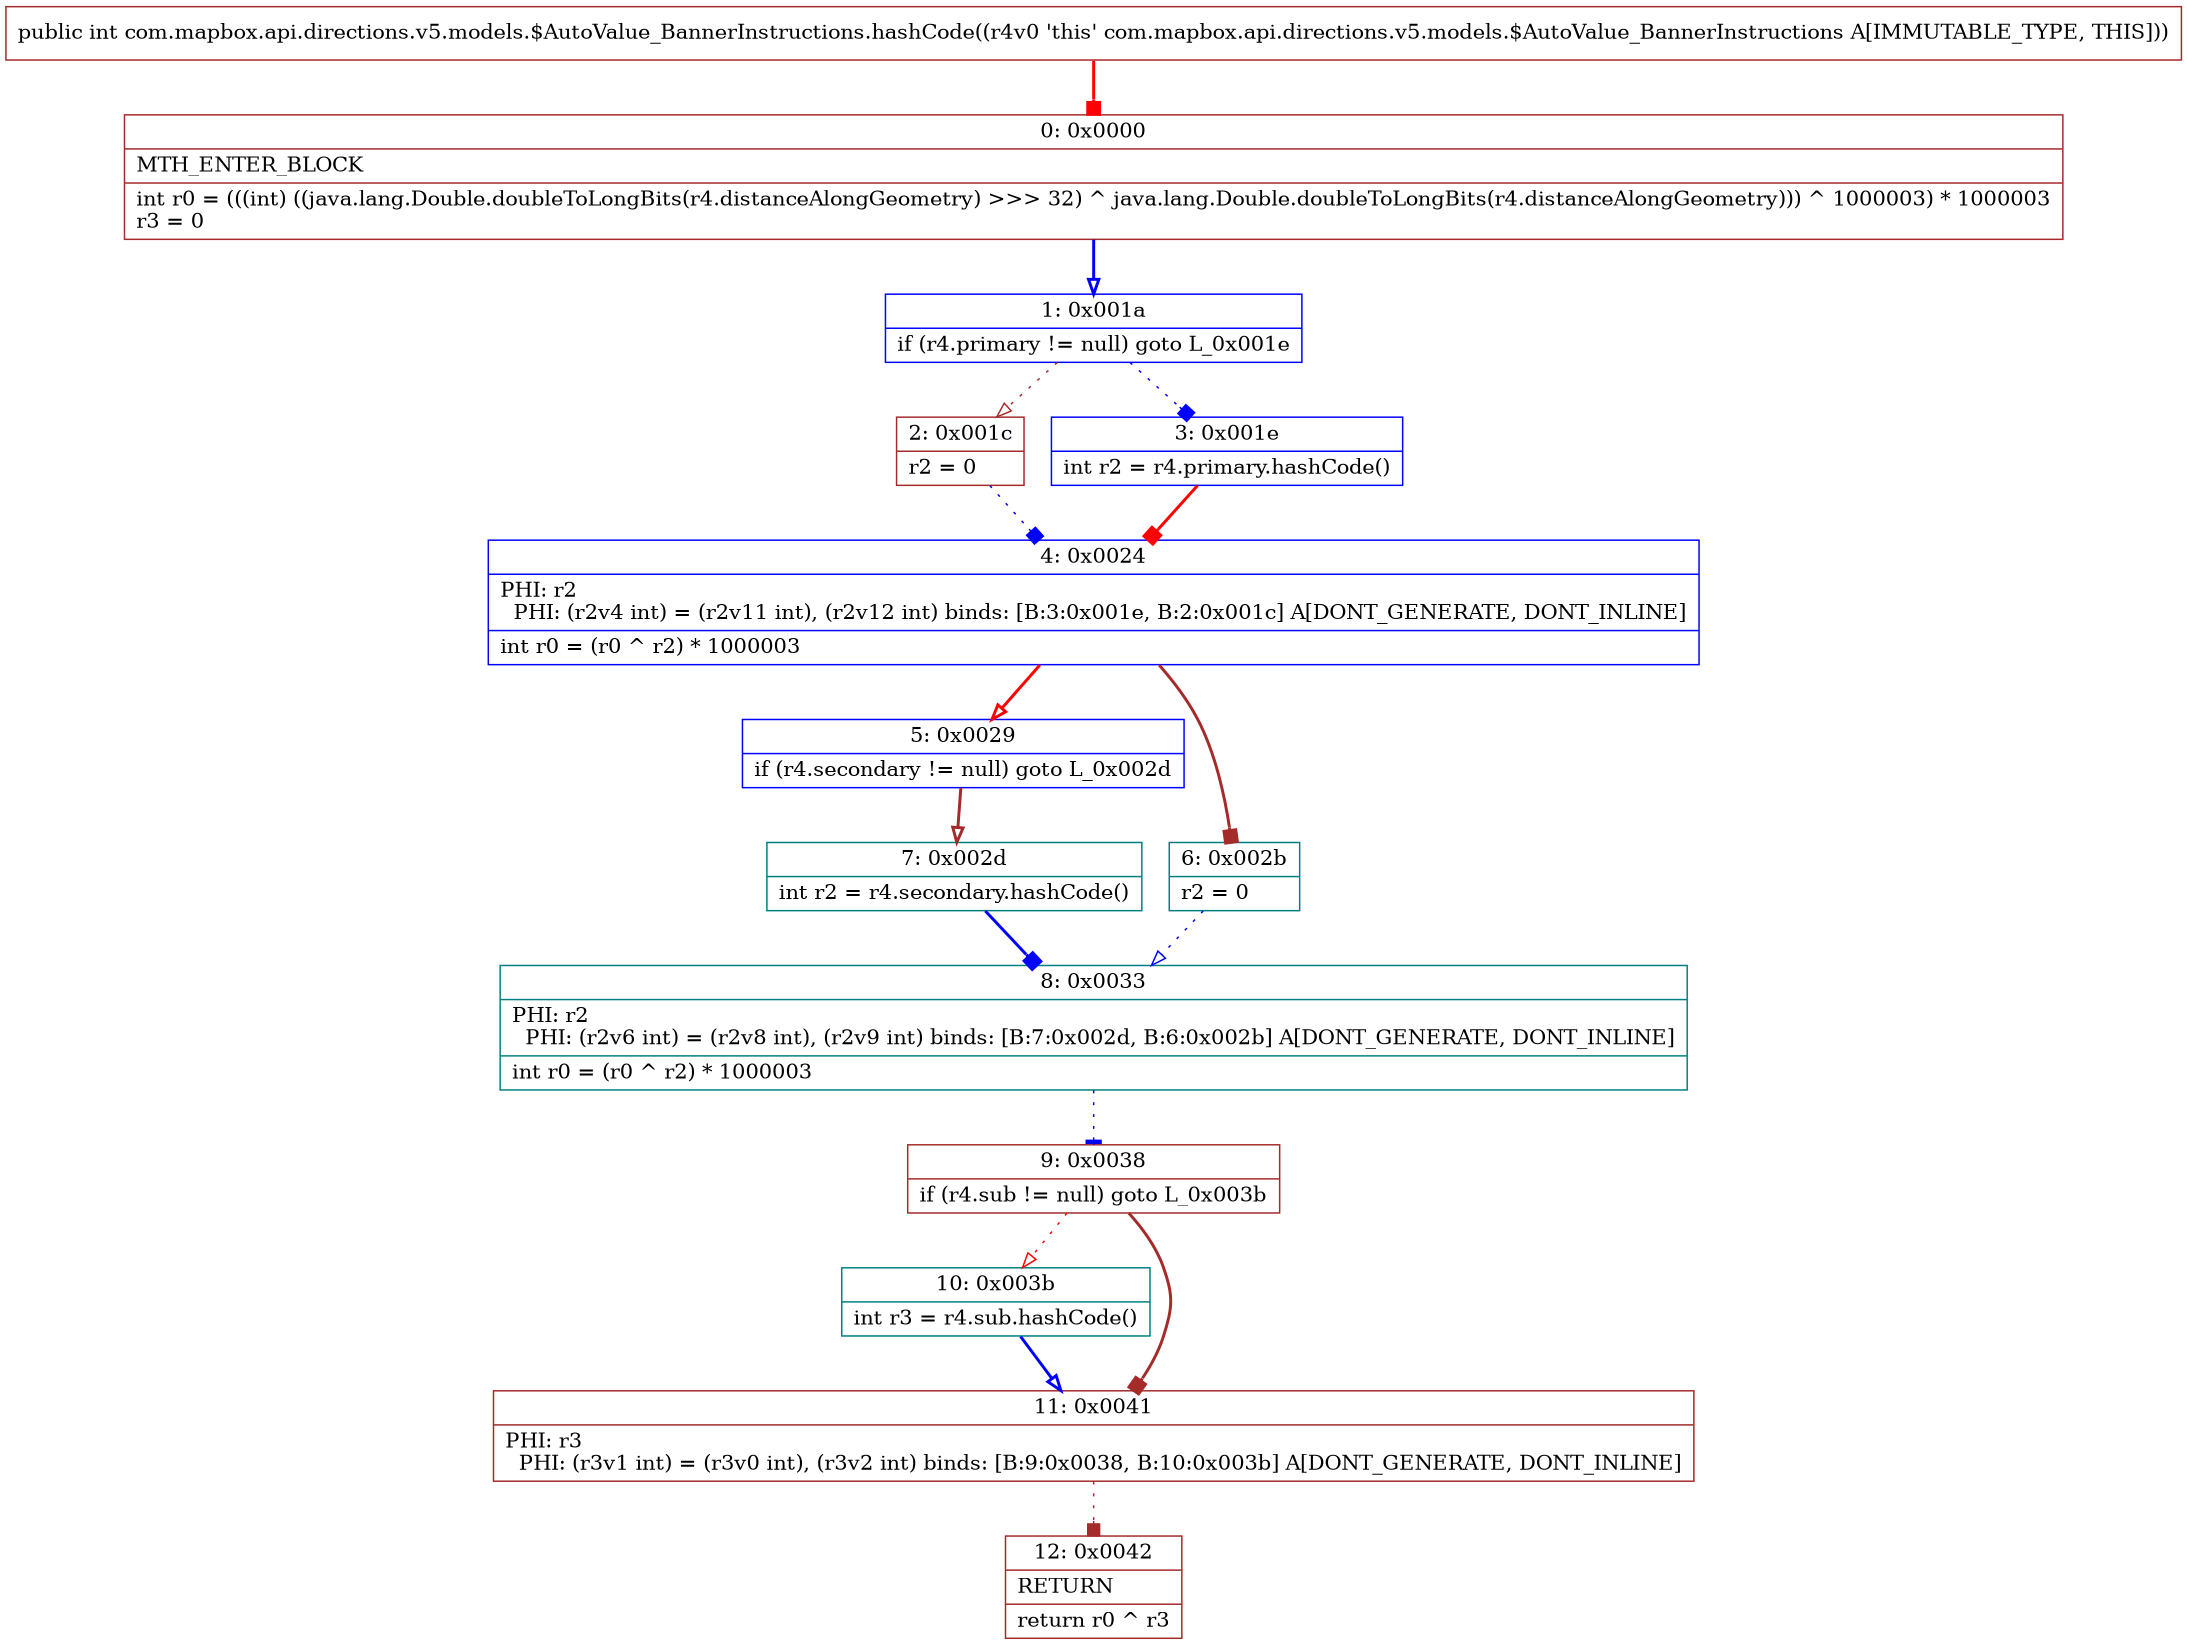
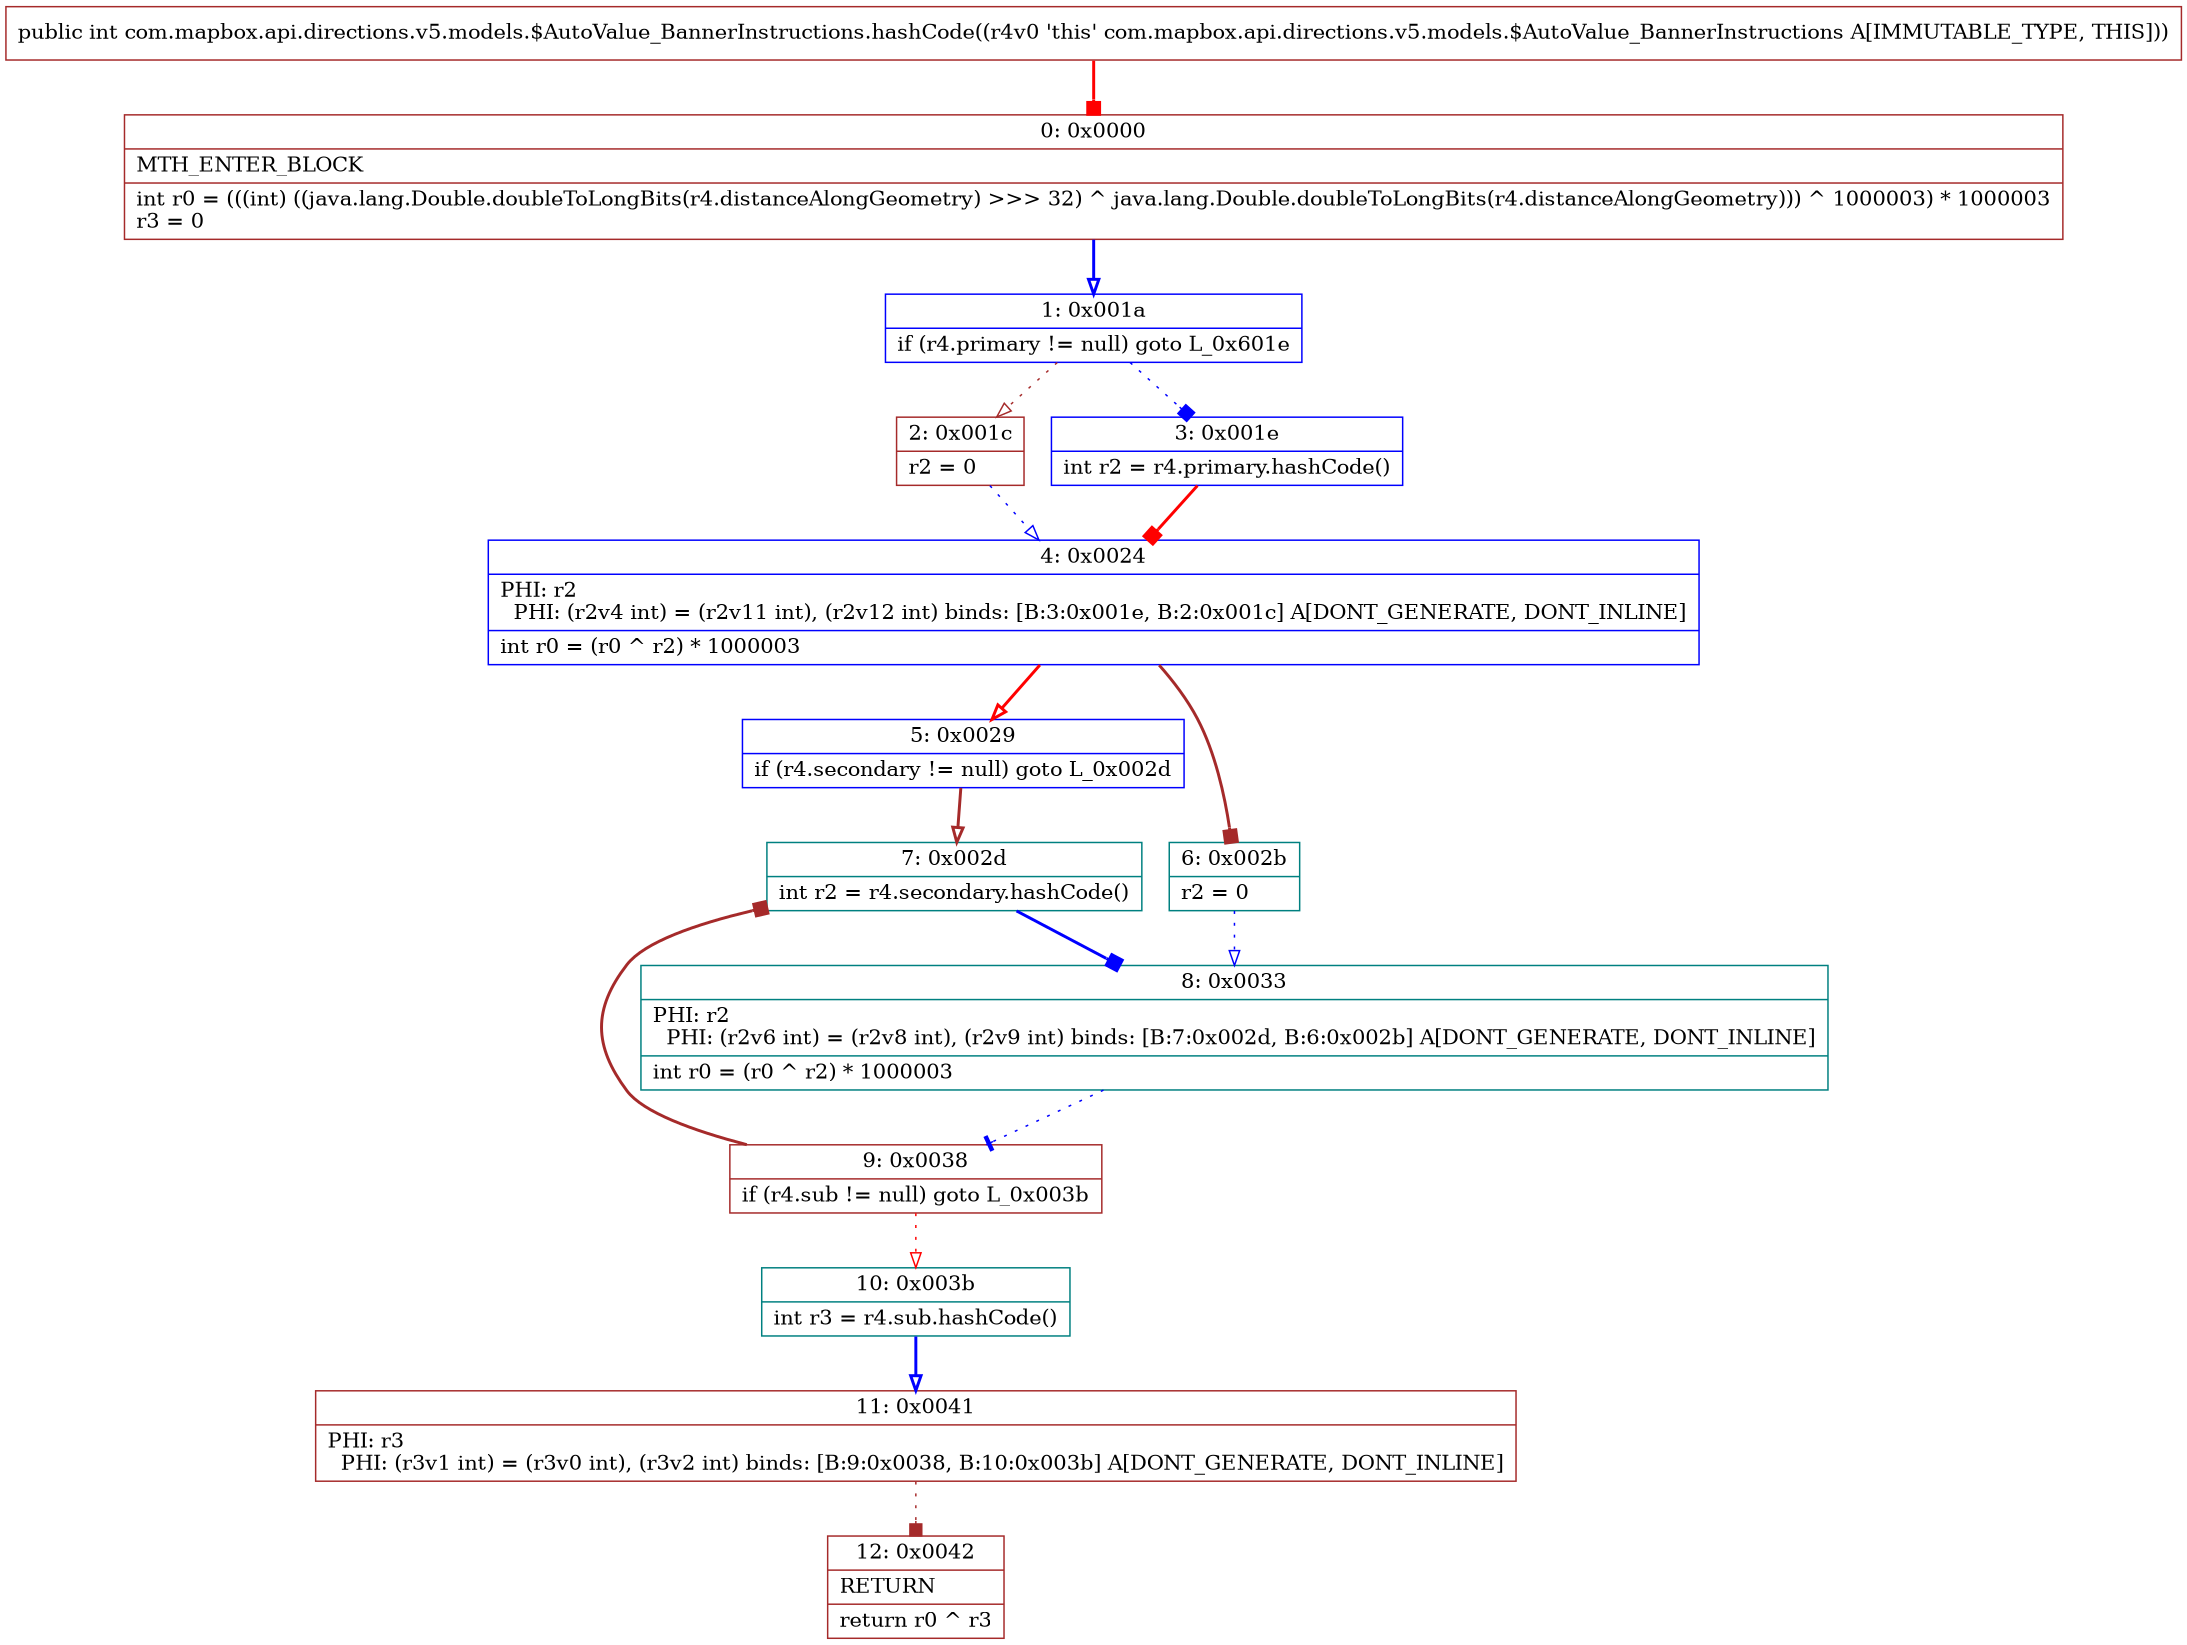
node "1: 0x001a": text "if (r4.primary != null) goto L_0x001e" -> "if (r4.primary != null) goto L_0x601e"
edge "2: 0x001c" -> "4: 0x0024": arrowhead box -> onormal
edge "9: 0x0038" -> "11: 0x0041": now "9: 0x0038" -> "7: 0x002d"
